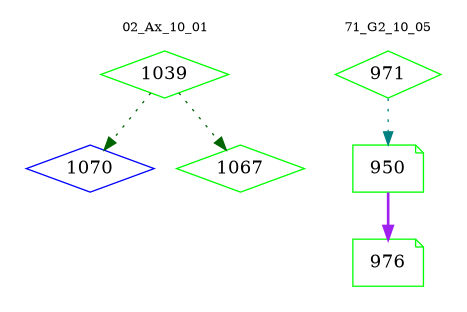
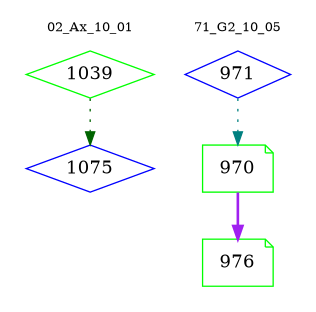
node "971": color green -> blue
node "1070": label "1070" -> "1075"
node "1067": removed
node "950": label "950" -> "970"
